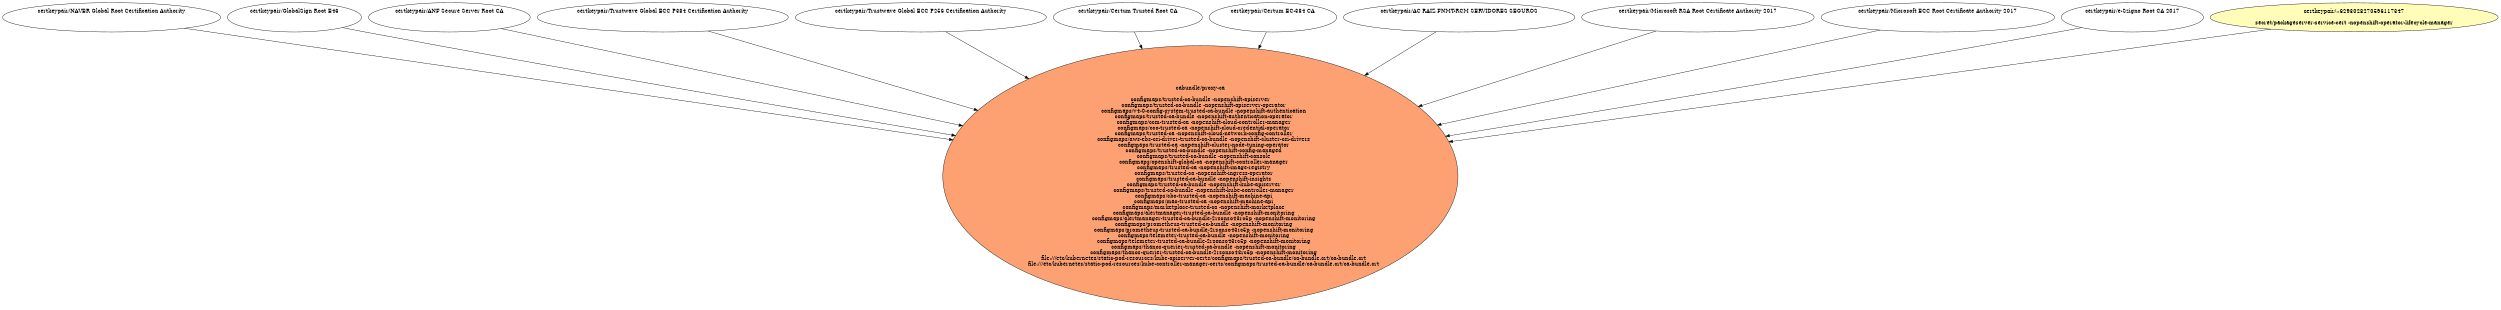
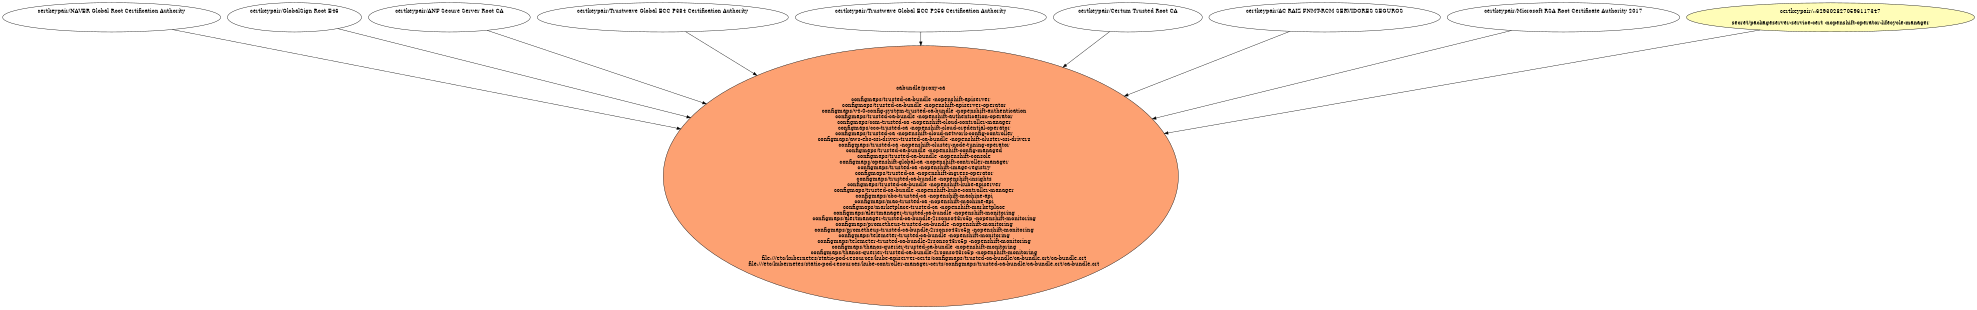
node "certkeypair/Certum EC-384 CA": removed
node "certkeypair/Microsoft ECC Root Certificate Authority 2017": removed
node "certkeypair/e-Szigno Root CA 2017": removed
